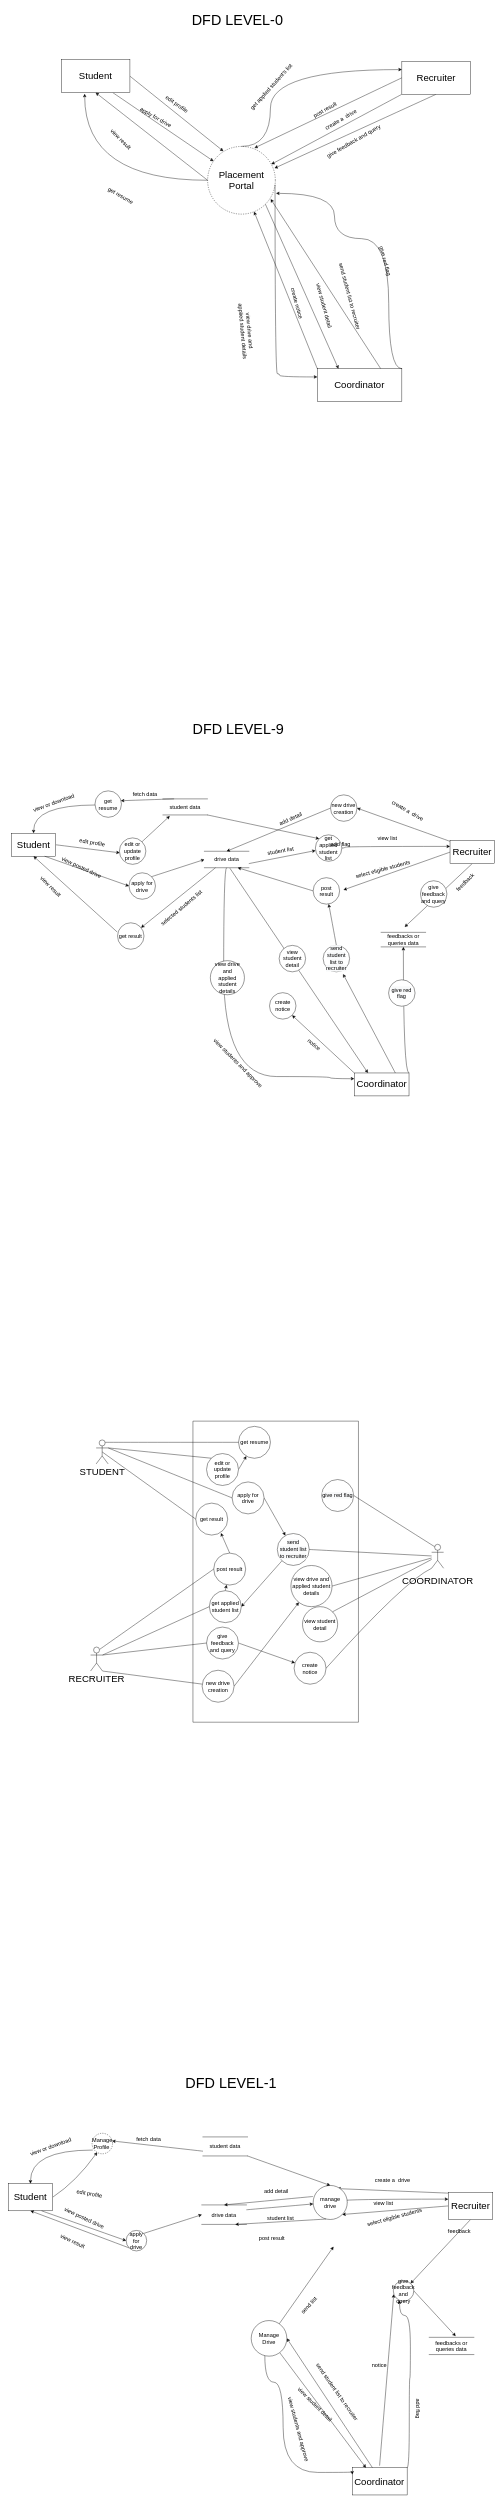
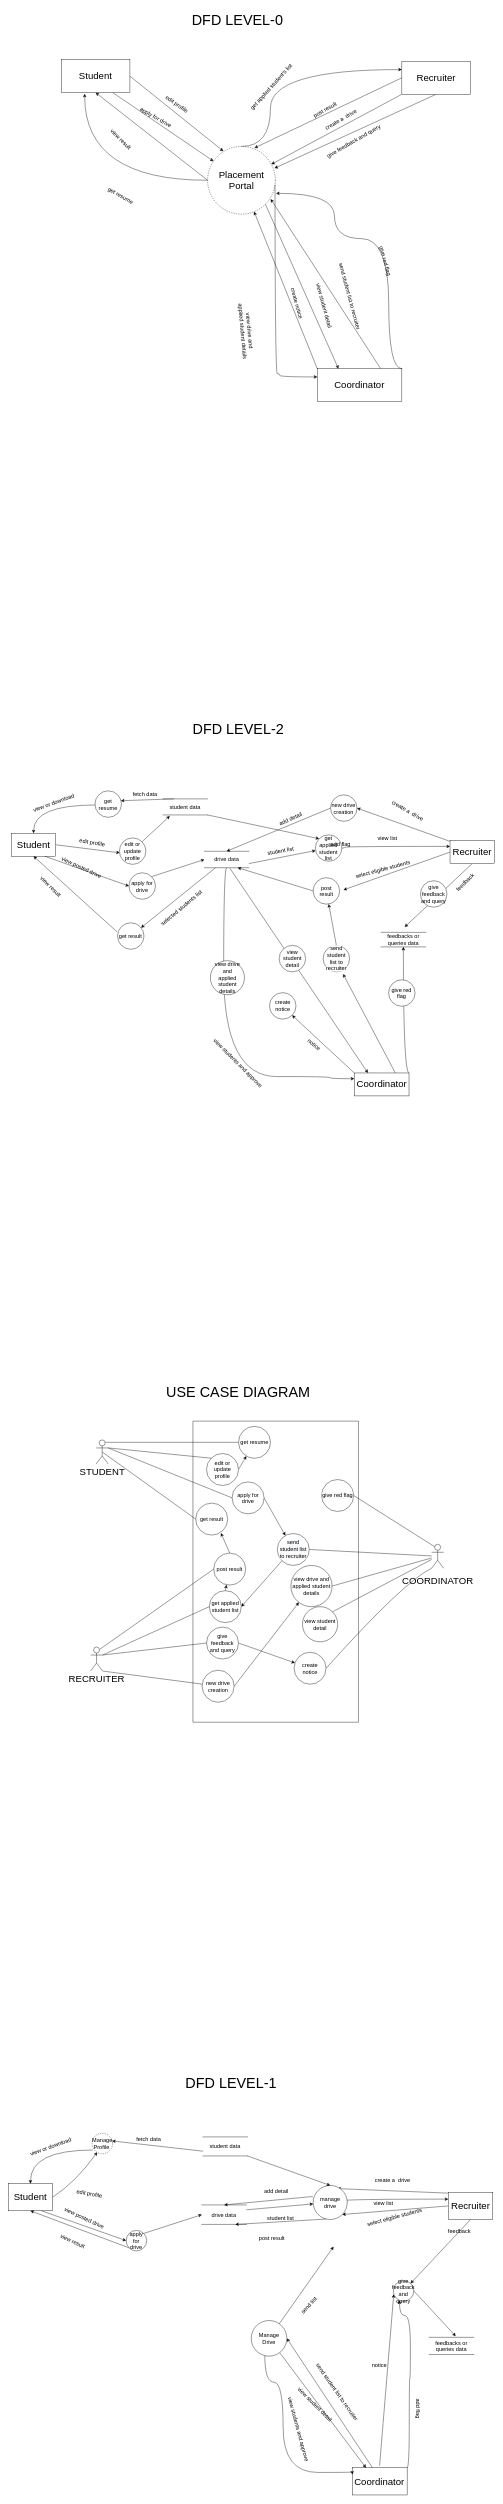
node "DFD LEVEL-9": label "DFD LEVEL-9" -> "DFD LEVEL-2"
node "USE CASE DIAGRAM": added
